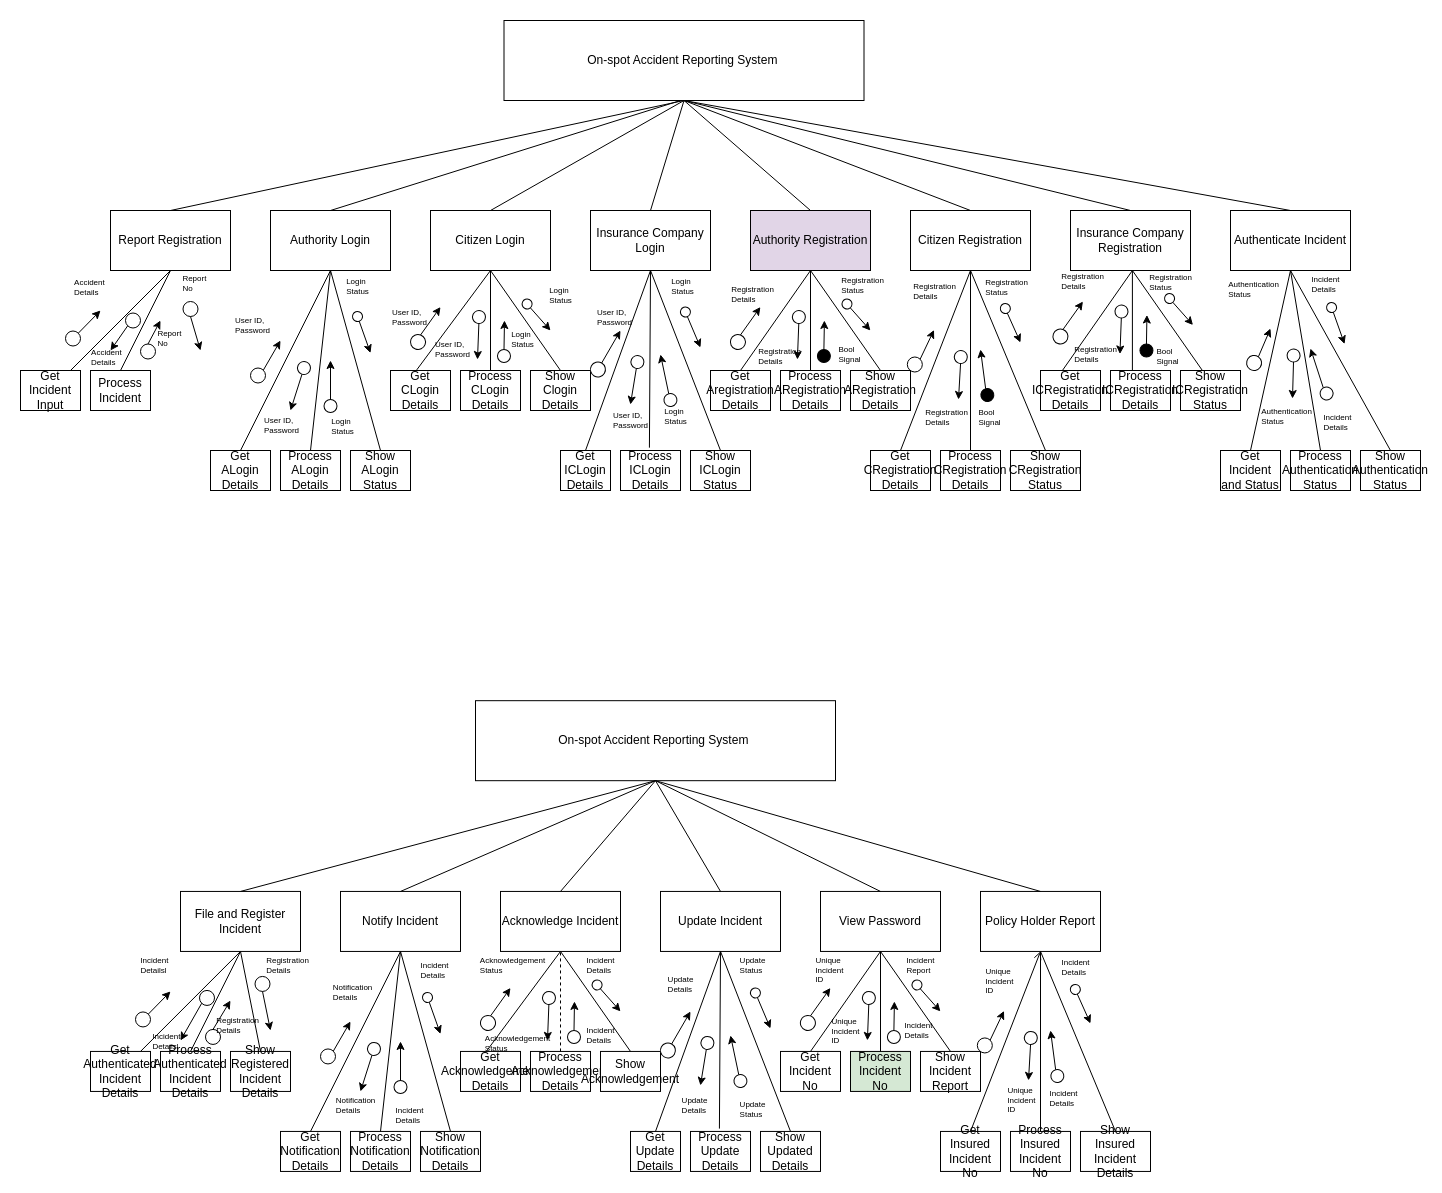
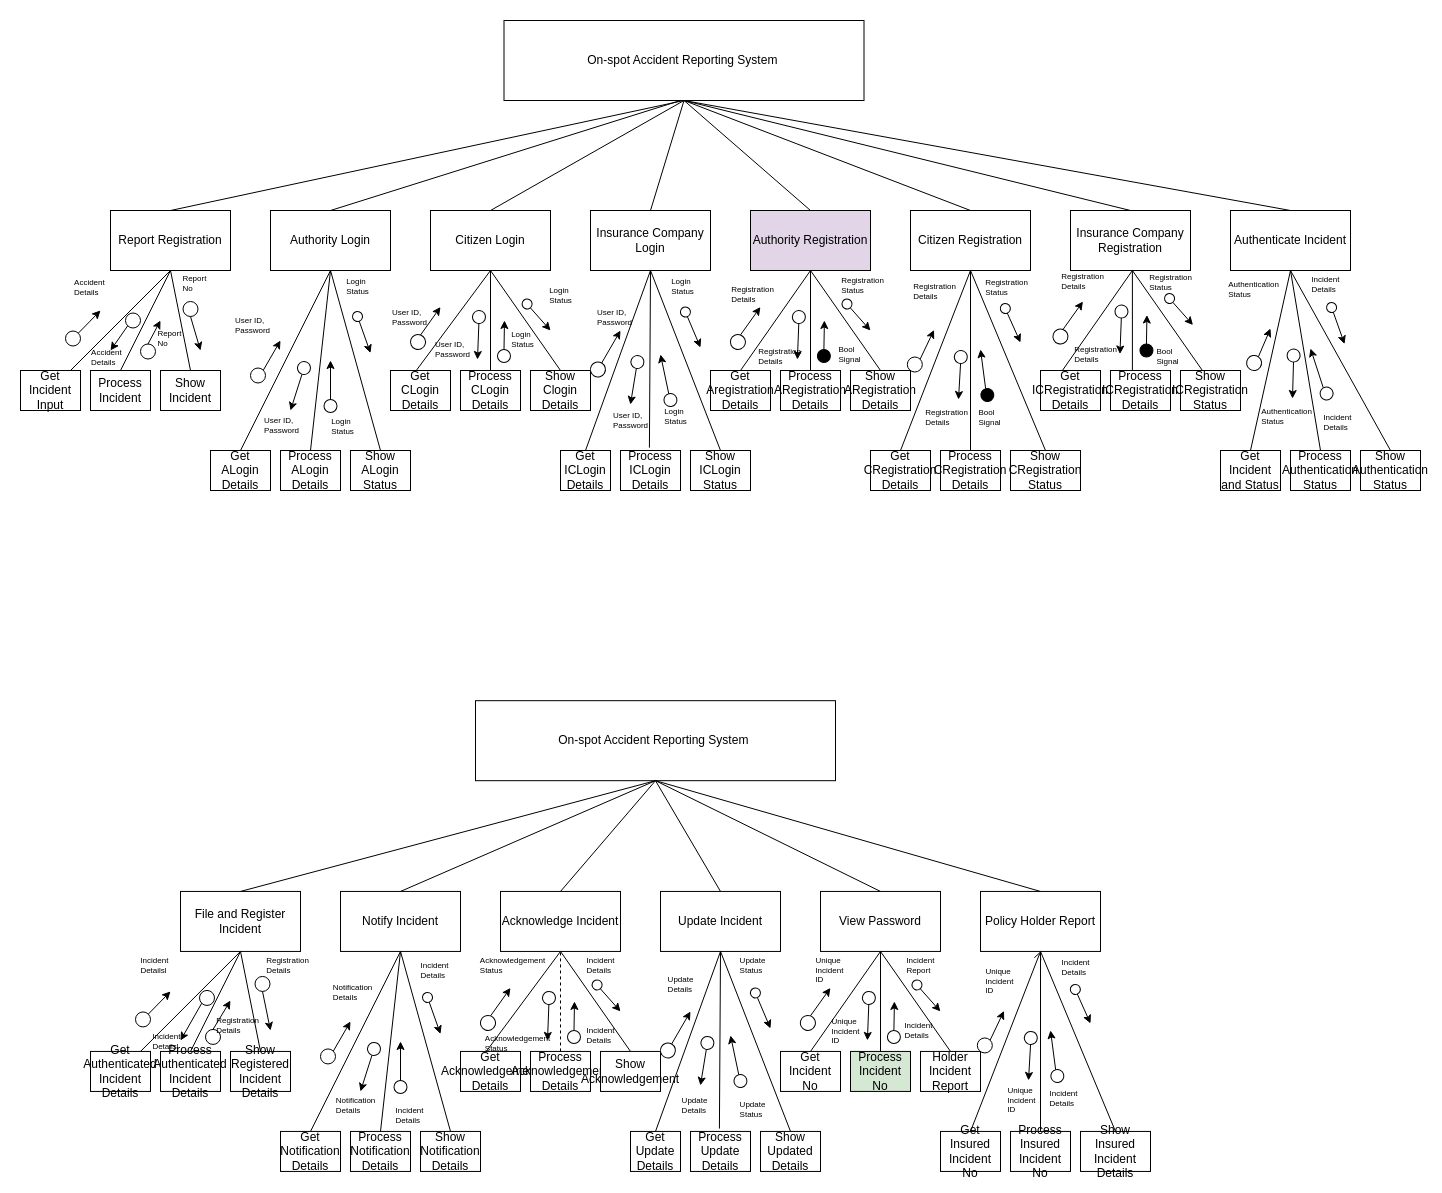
edge "Report Registration" -- "Show Incident": added
node "Show Incident": added
node "Show Incident Report": label "Show Incident Report" -> "Holder Incident Report"
